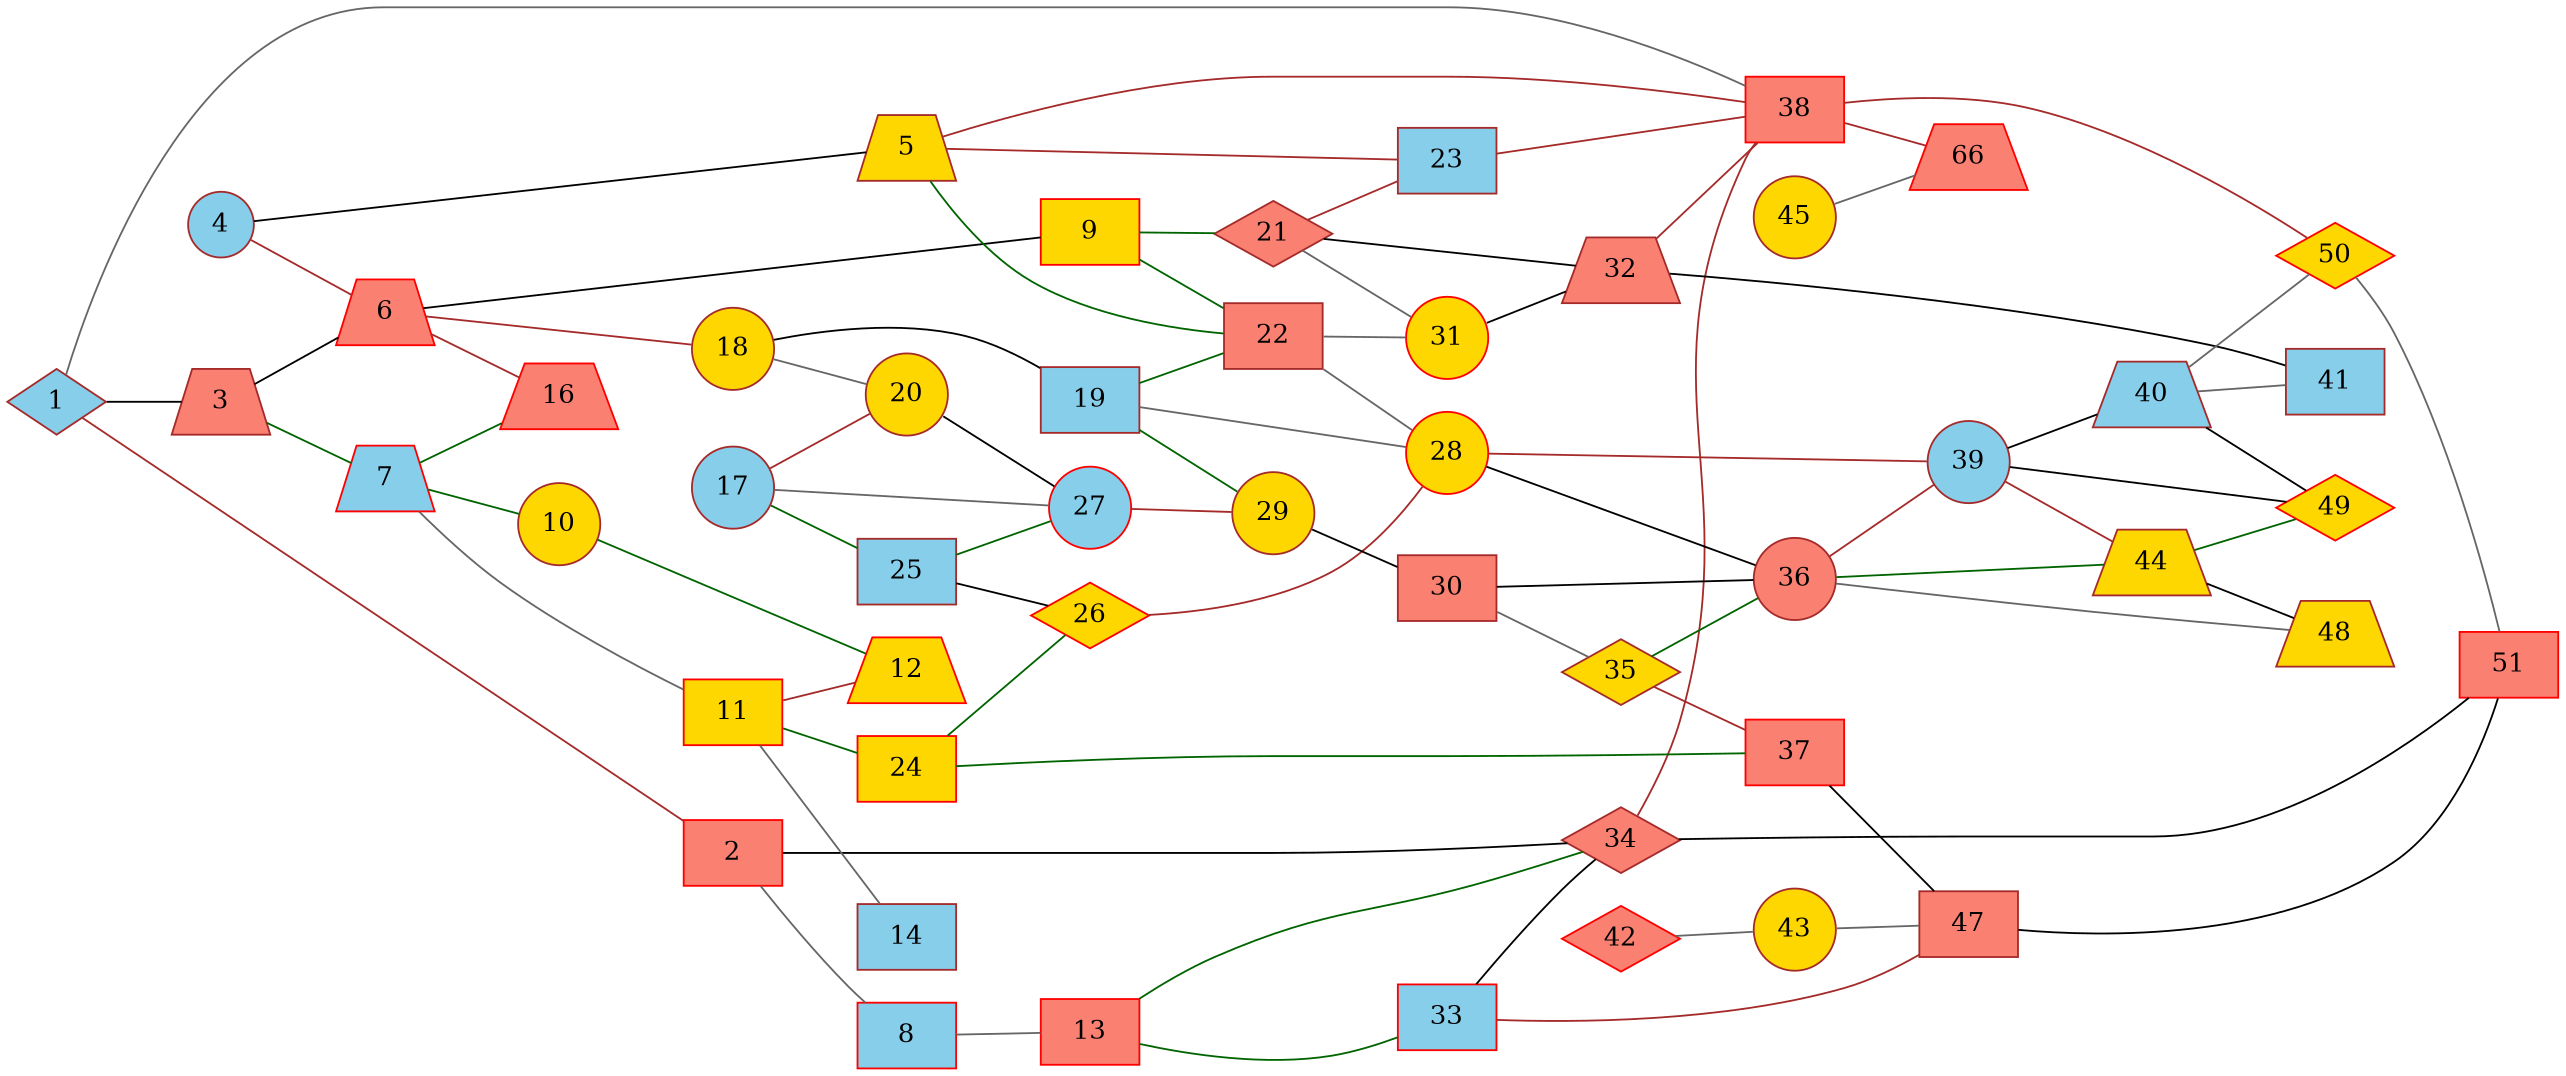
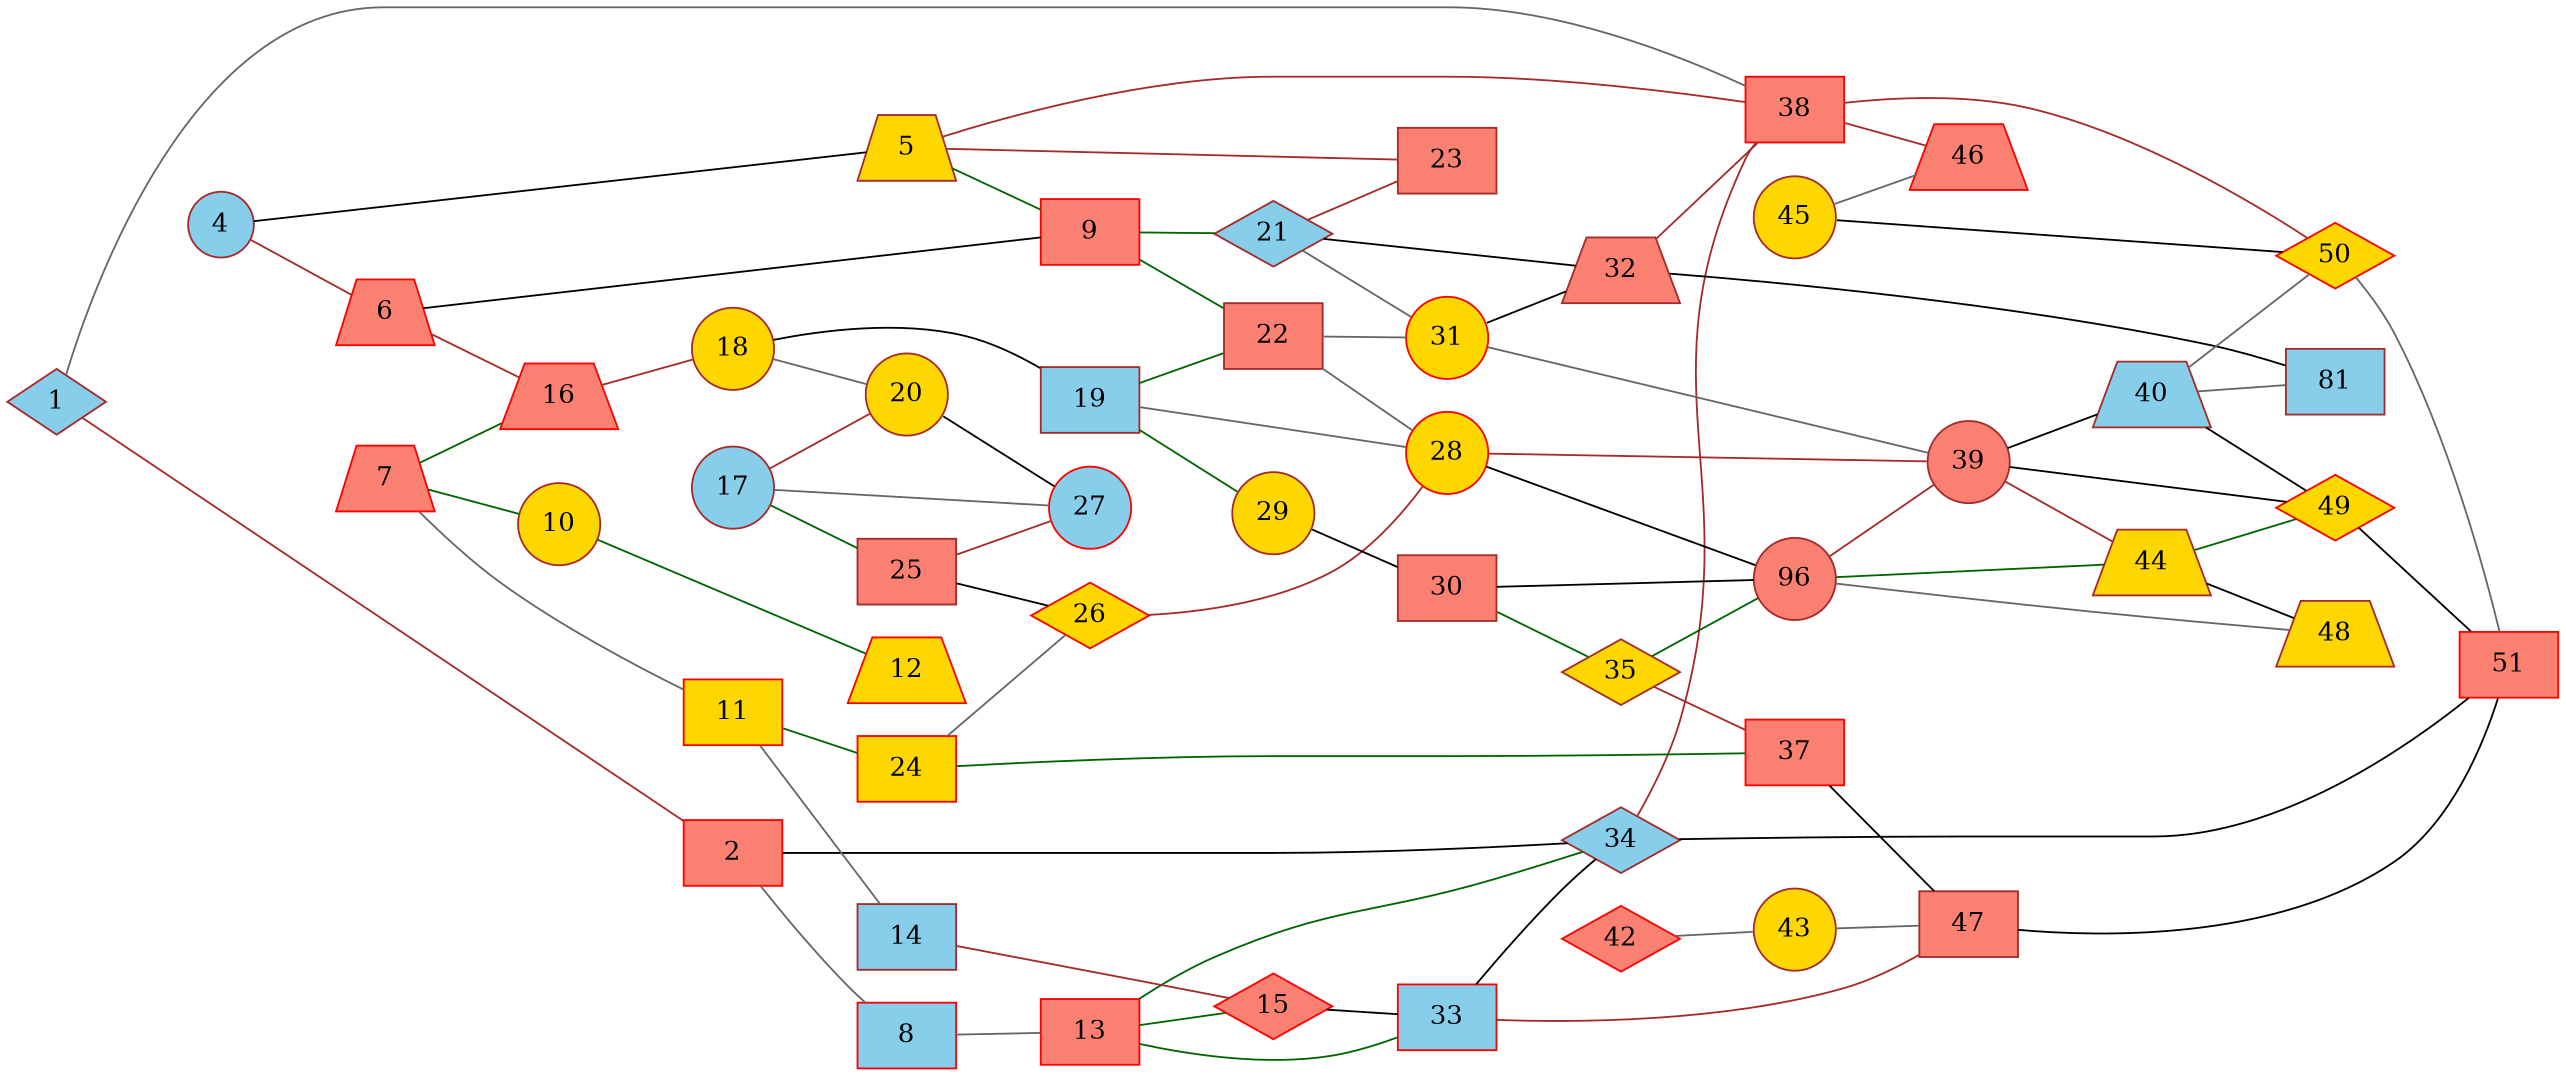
edge "38" -- "23": removed
node "66": label "66" -> "46"
node "23": fillcolor skyblue -> salmon
node "9": fillcolor gold -> salmon
node "21": fillcolor salmon -> skyblue
edge "45" -- "50": added
edge "5" -- "22": now "5" -- "9"
edge "6" -- "18": now "16" -- "18"
node "41": label "41" -> "81"
edge "31" -- "39": added
node "3": removed
node "39": fillcolor skyblue -> salmon
node "7": fillcolor skyblue -> salmon
edge "27" -- "29": removed
edge "27" -- "25": color darkgreen -> brown
node "25": fillcolor skyblue -> salmon
node "36": label "36" -> "96"
edge "49" -- "51": added
edge "30" -- "35": color gray40 -> darkgreen
edge "26" -- "24": color darkgreen -> gray40
edge "12" -- "11": removed
node "34": fillcolor salmon -> skyblue
node "15": added
